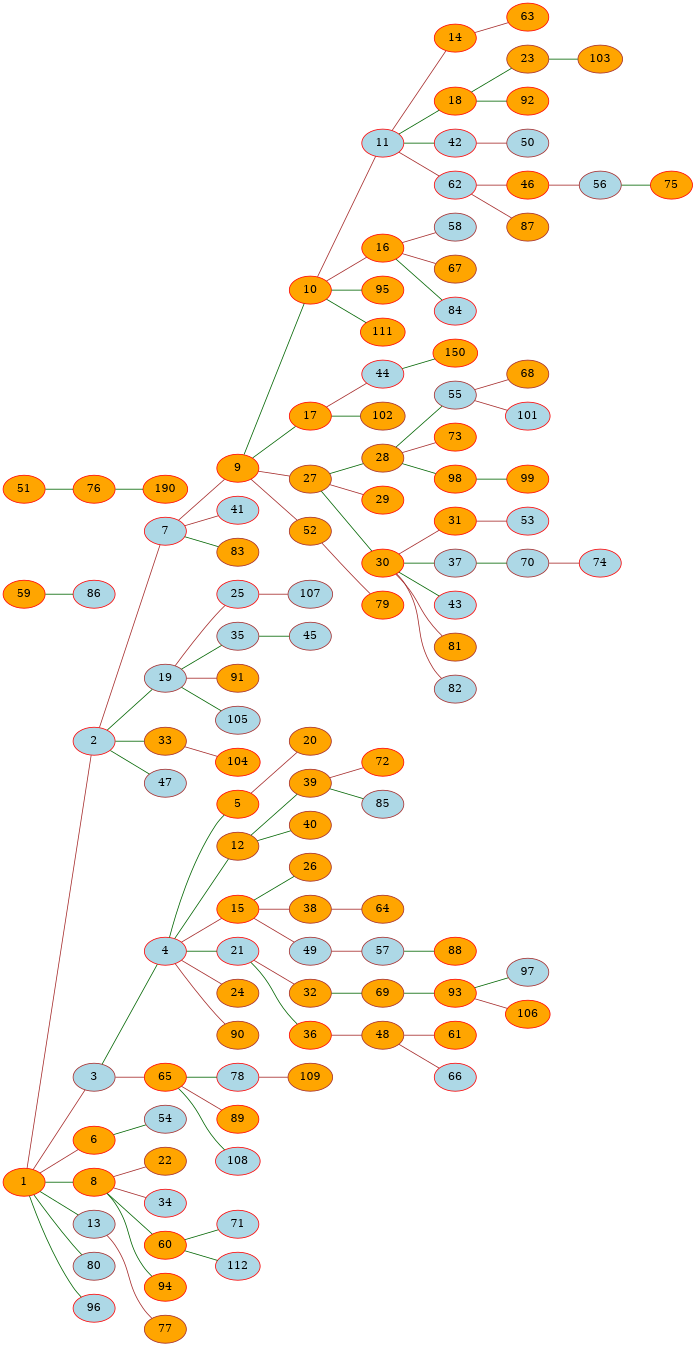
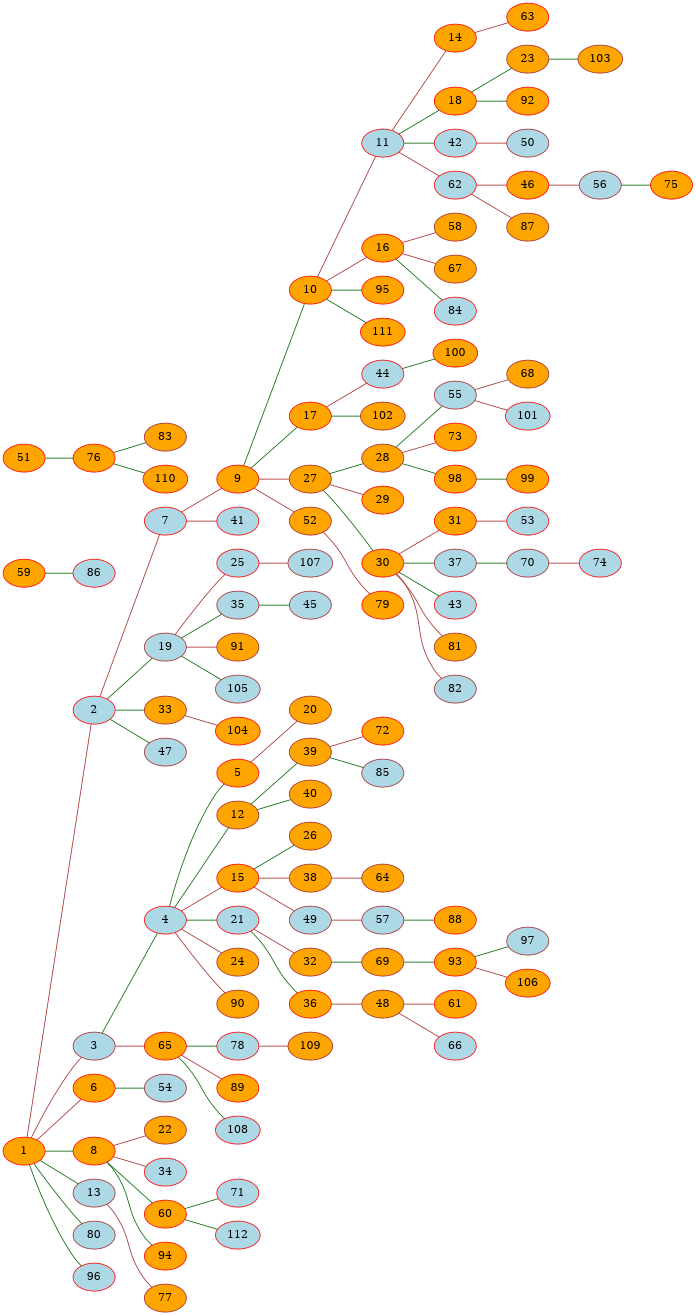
node "58": fillcolor lightblue -> orange
node "150": label "150" -> "100"
node "190": label "190" -> "110"
edge "7" -- "83": now "76" -- "83"
